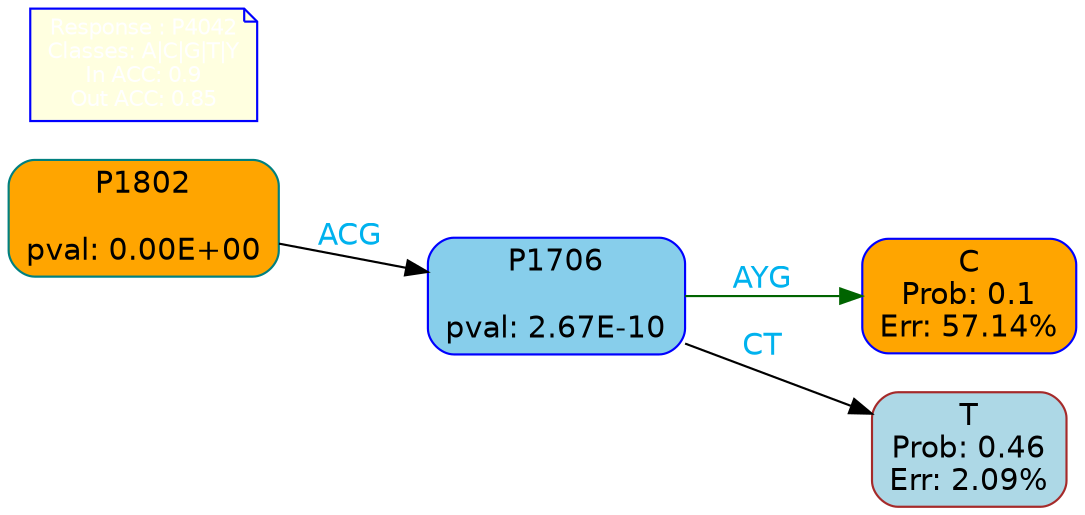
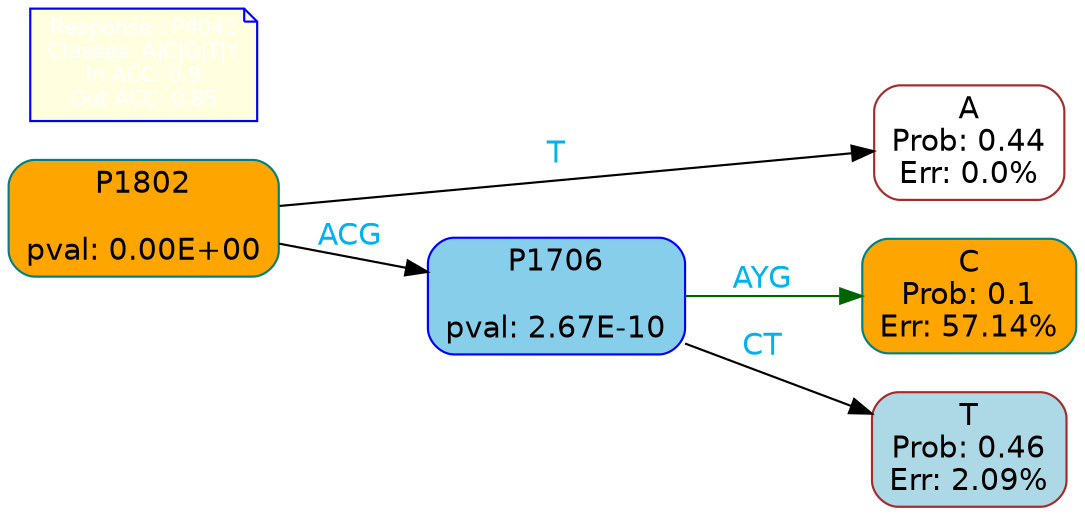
node "A Prob: 0.44 Err: 0.0%": added
node "C Prob: 0.1 Err: 57.14%": color blue -> teal
